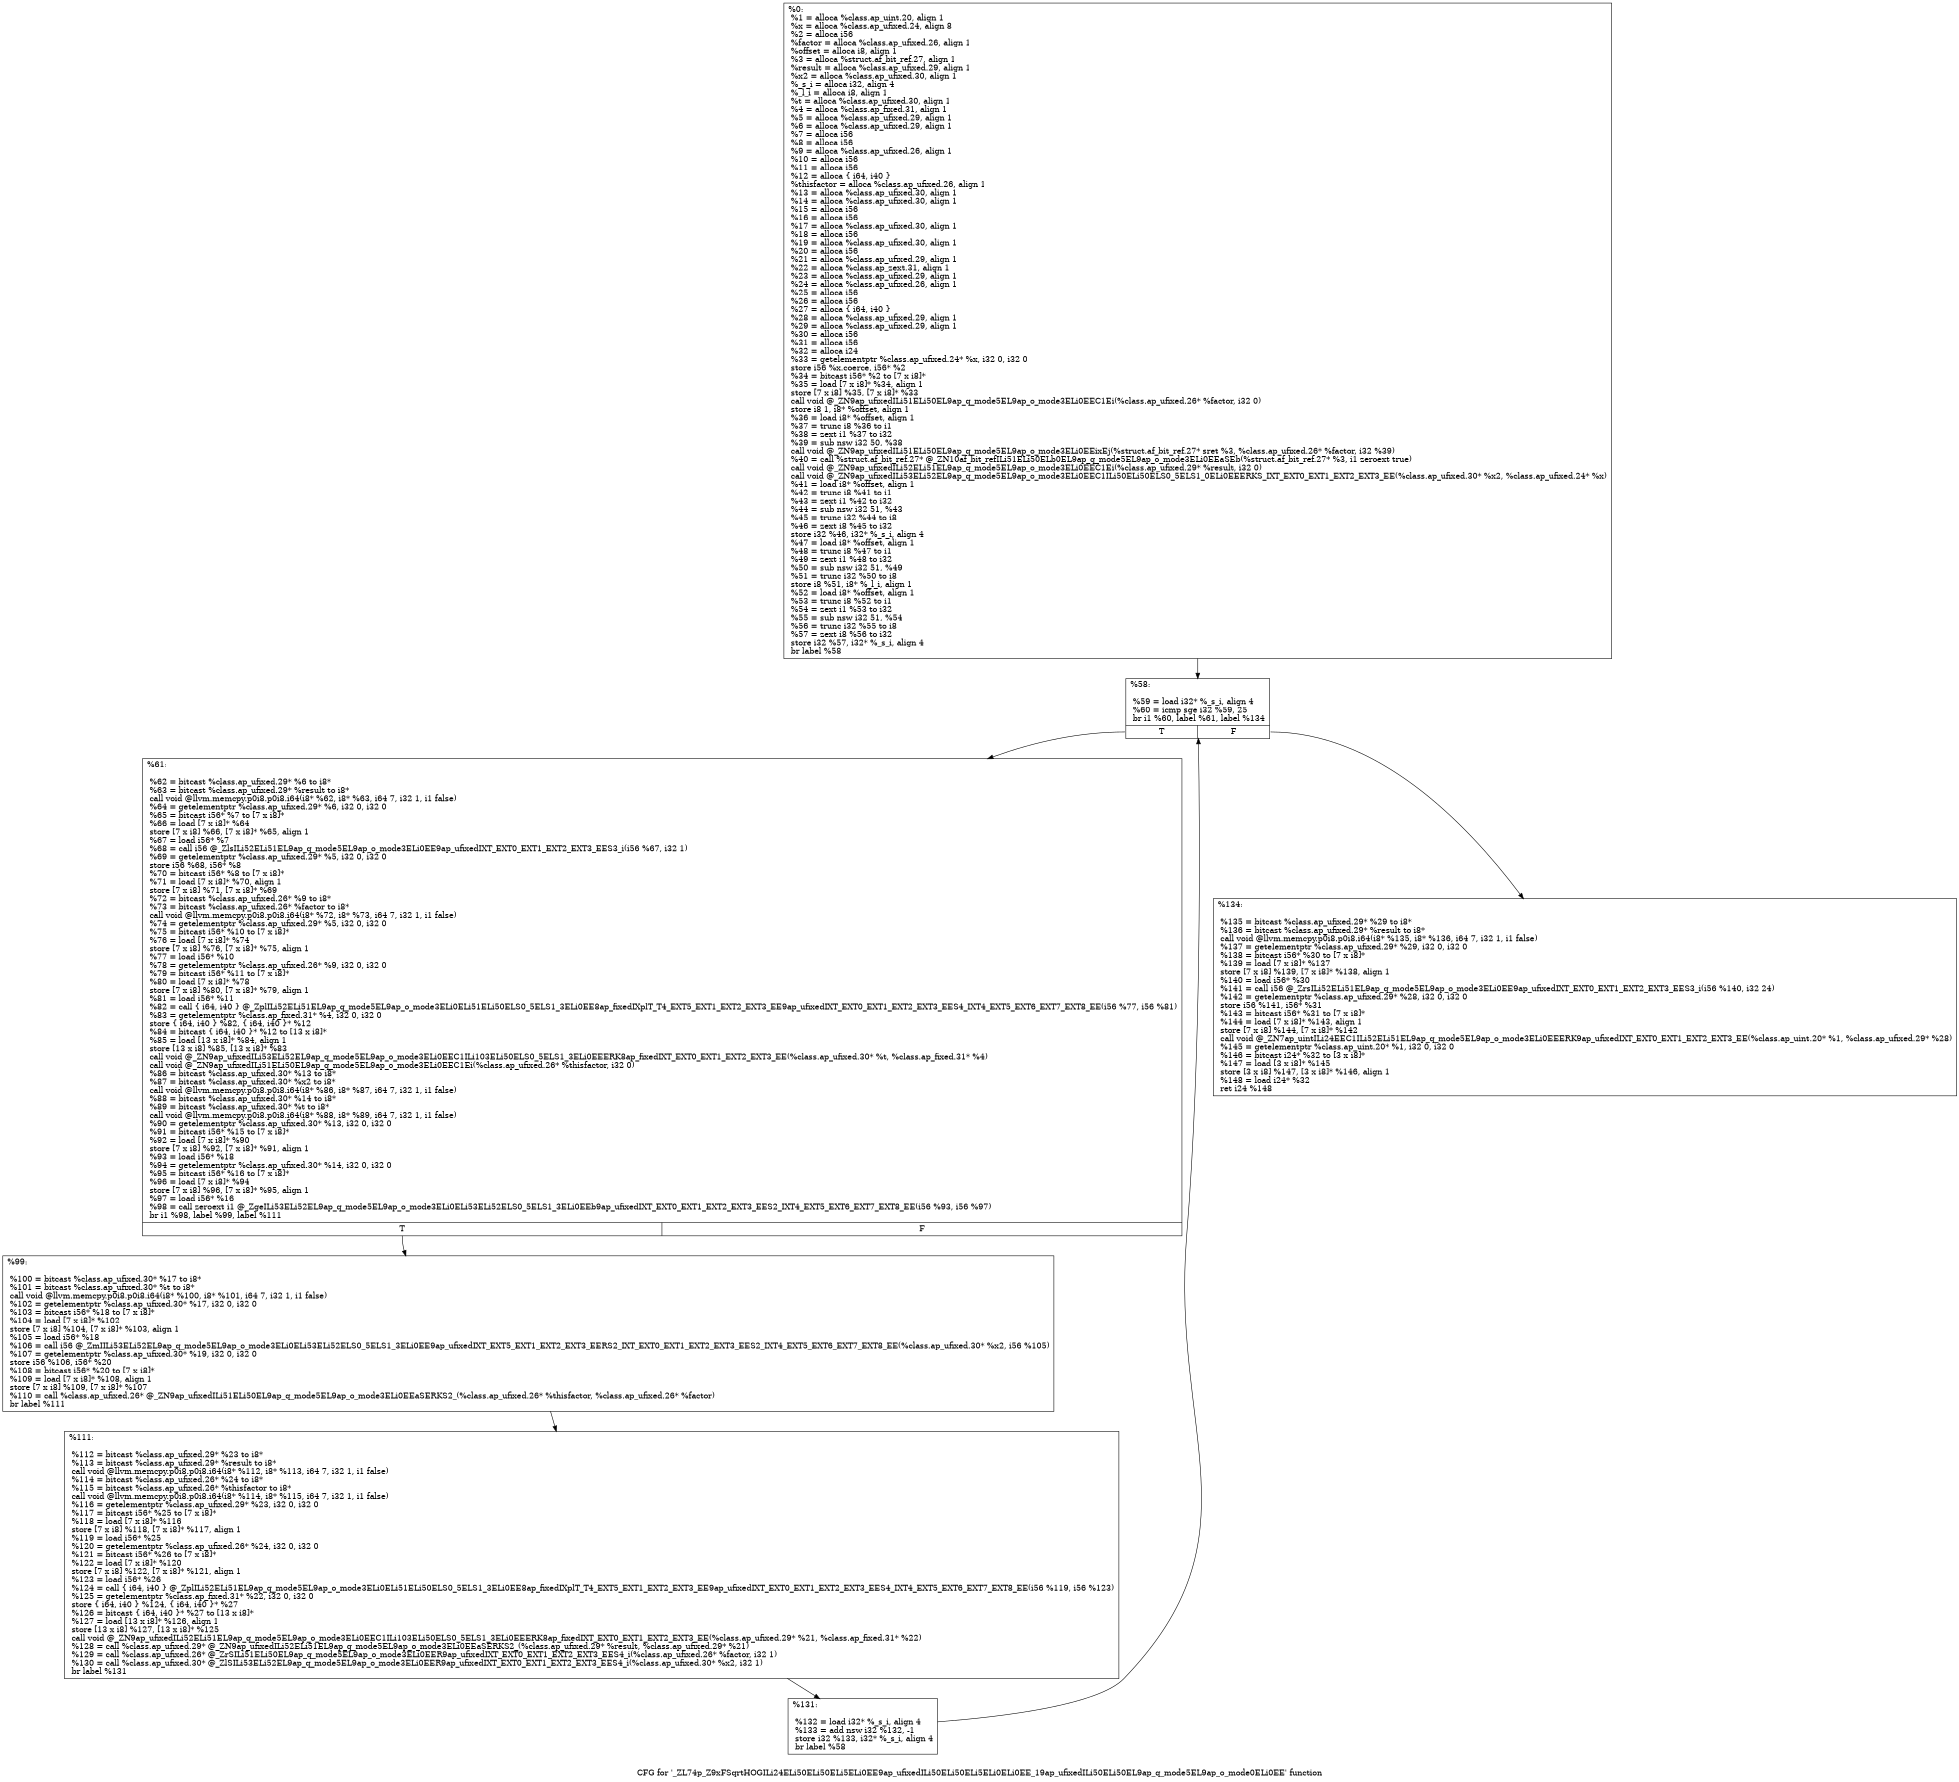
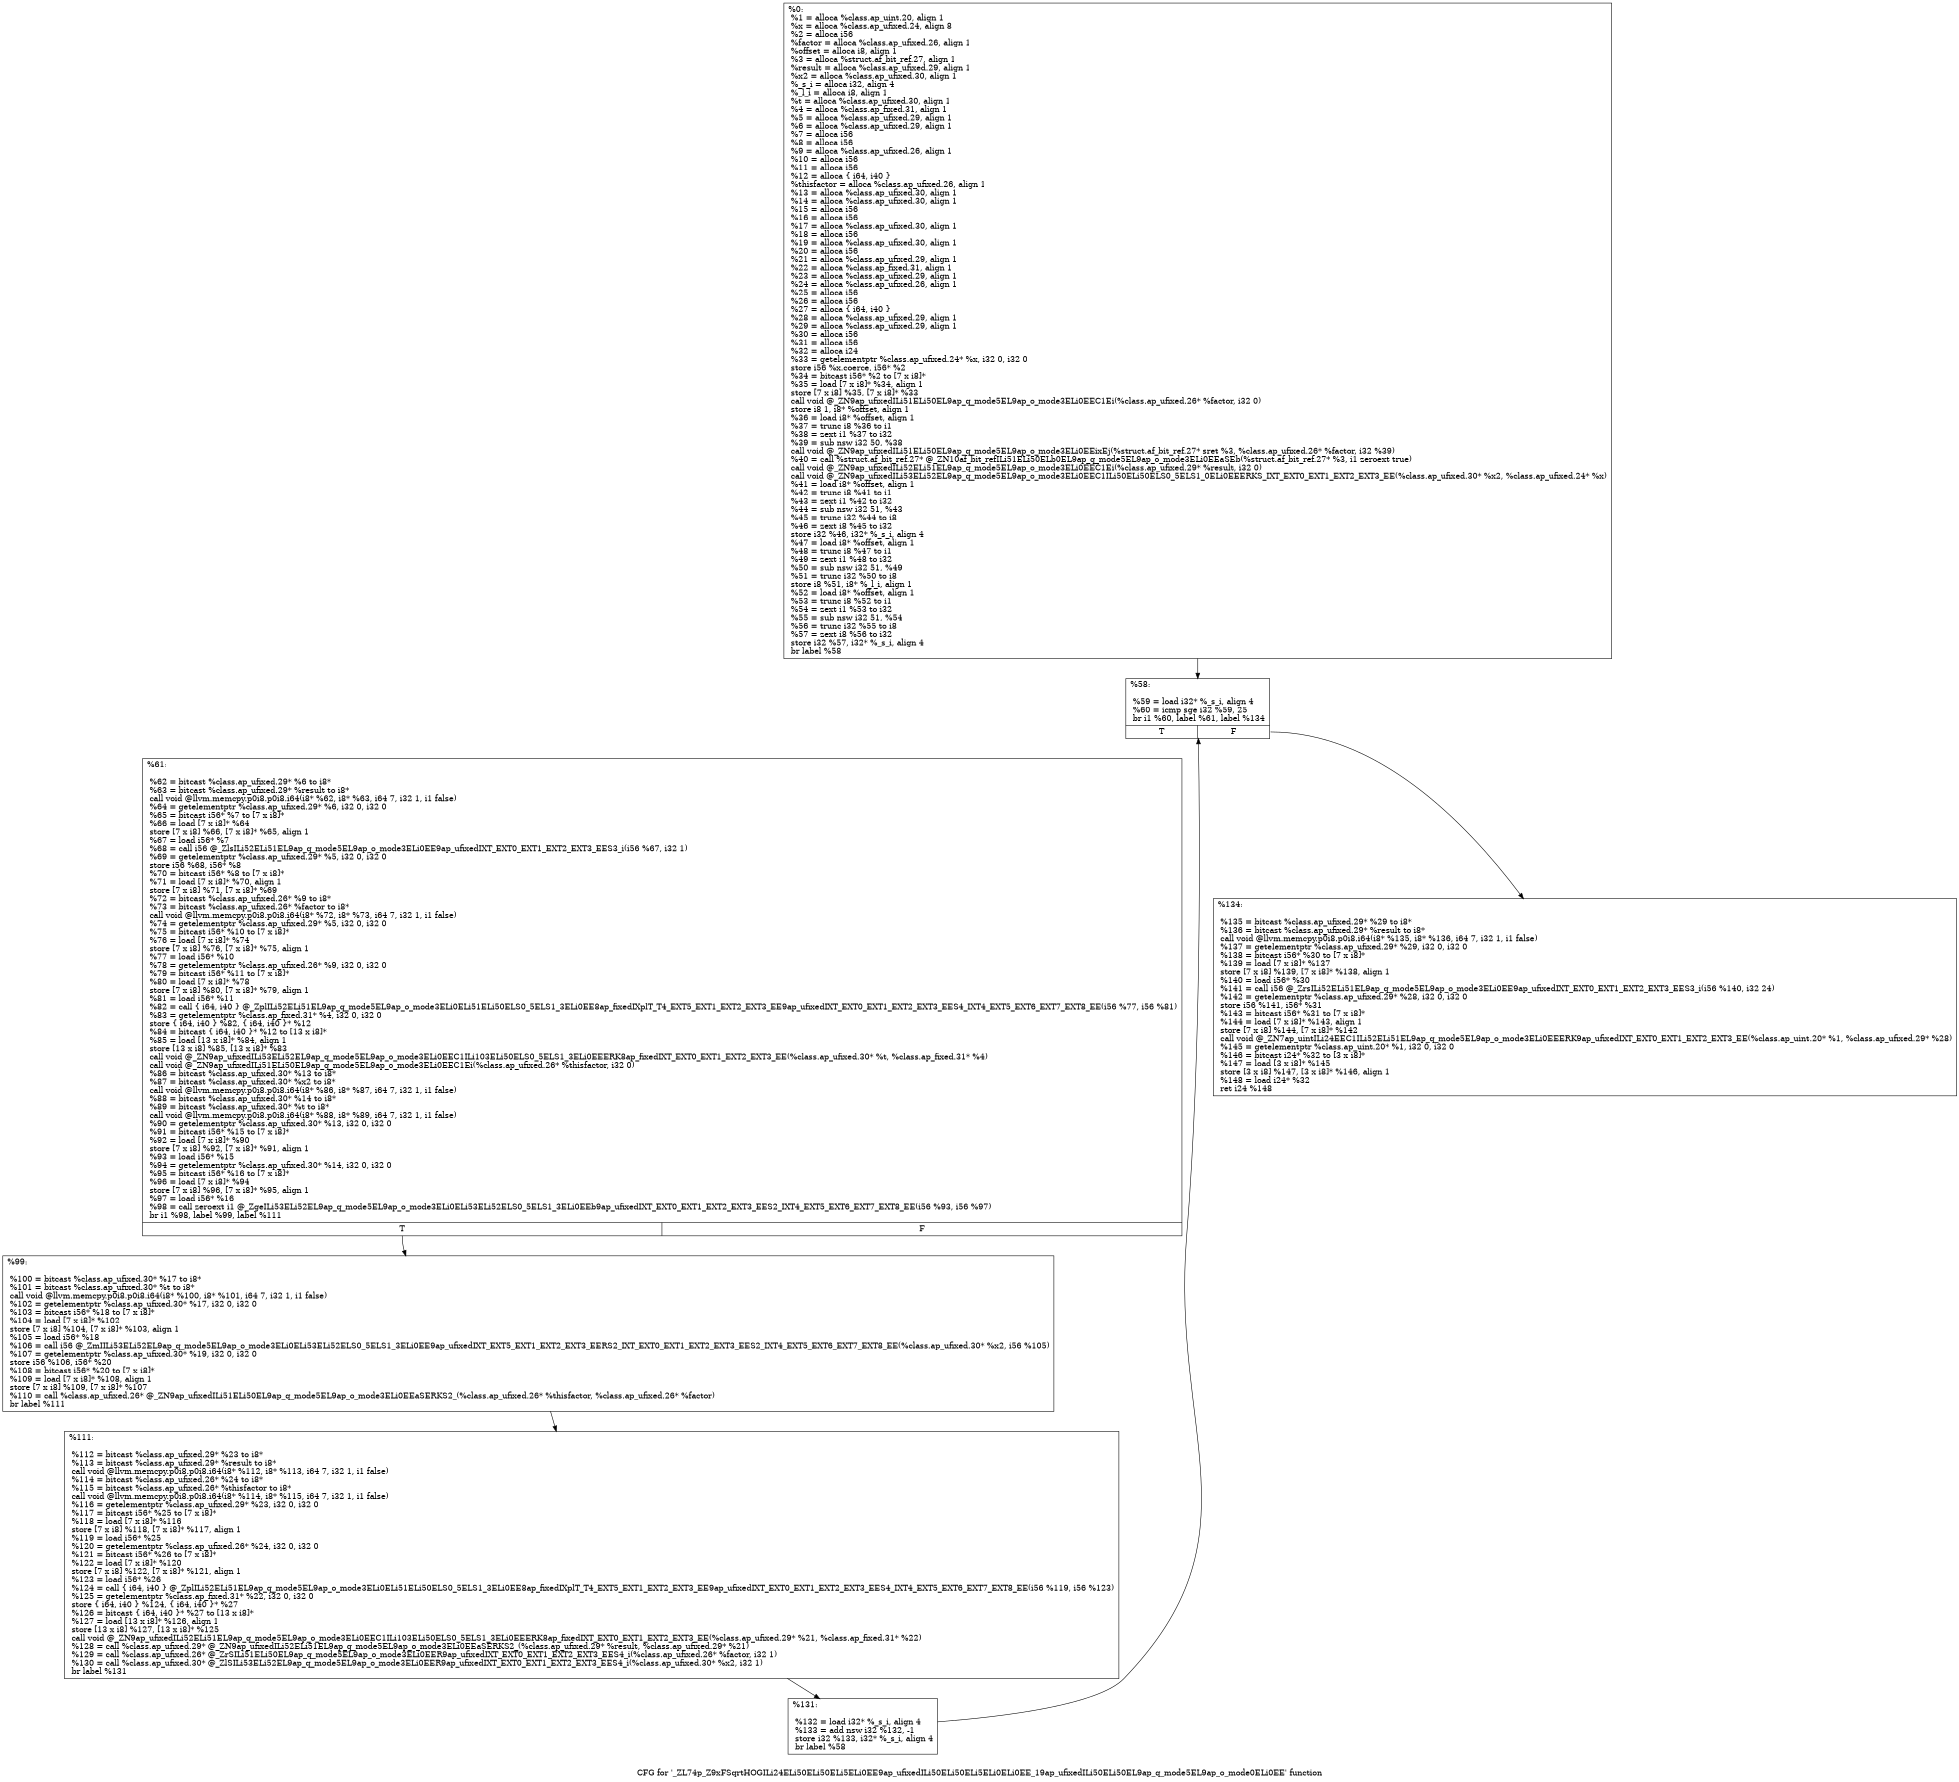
node "%0:": text "%22 = alloca %class.ap_zext.31, align 1" -> "%22 = alloca %class.ap_fixed.31, align 1"
edge "%58:" -> "%61:": removed
node "%61:": text "%93 = load i56* %18" -> "%93 = load i56* %15"
